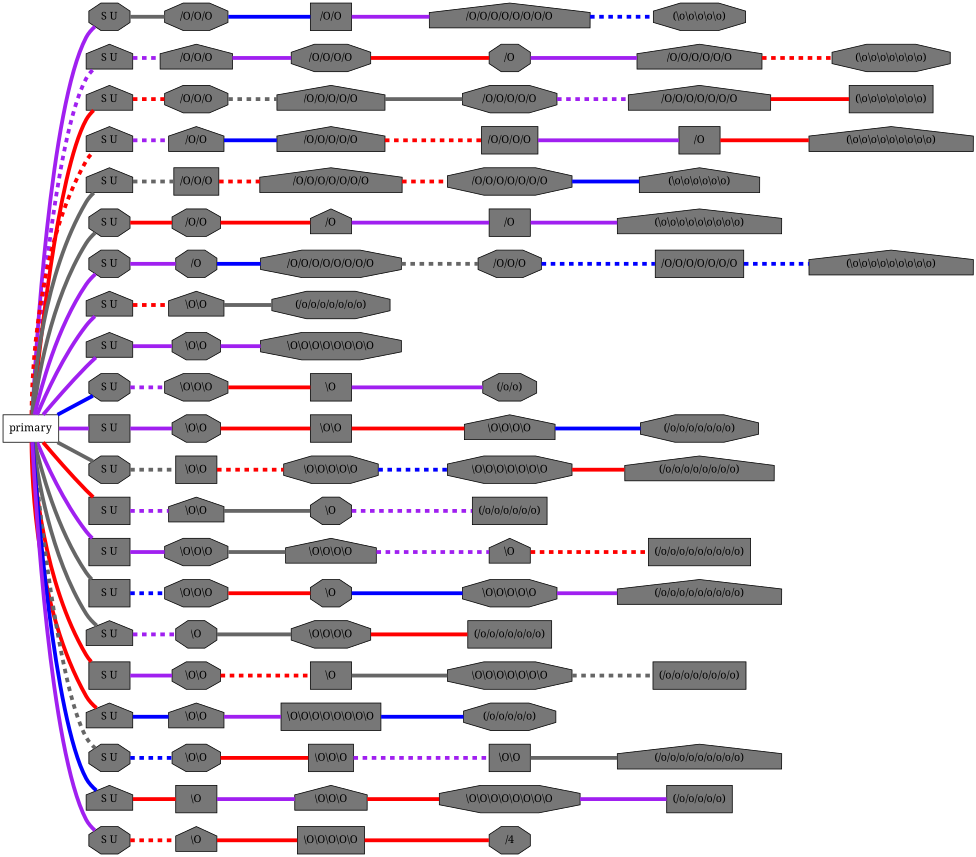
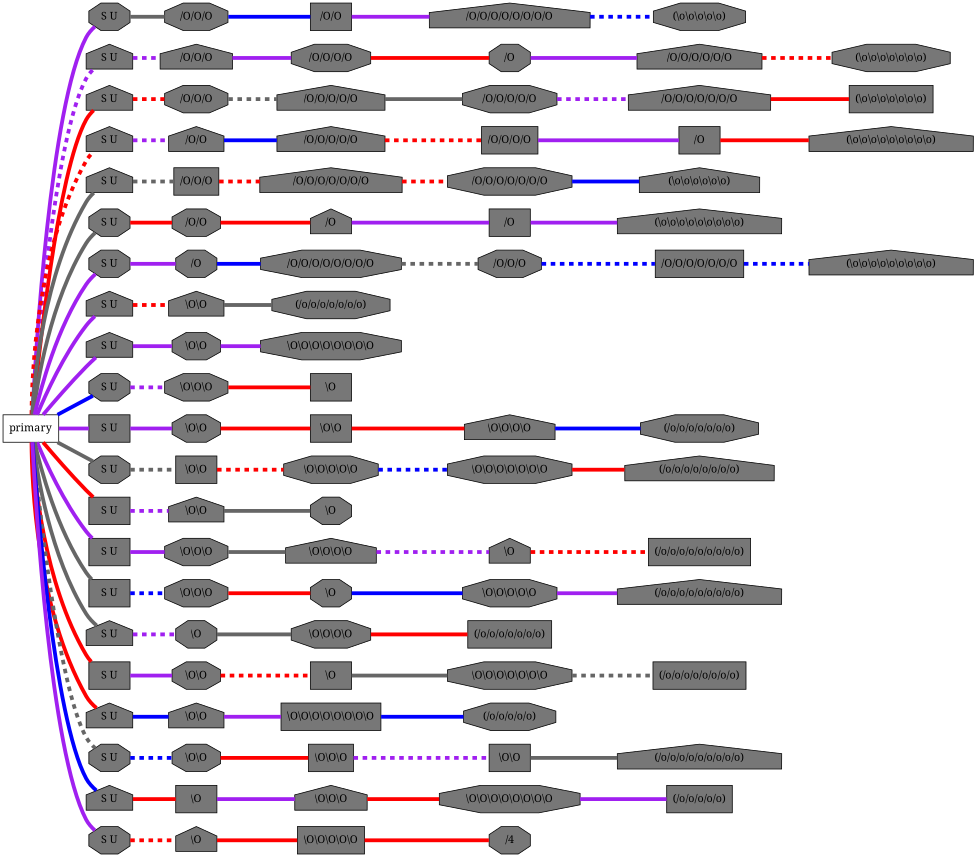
node "(/o/o)": removed
node "(/o/o/o/o/o/o)": removed
